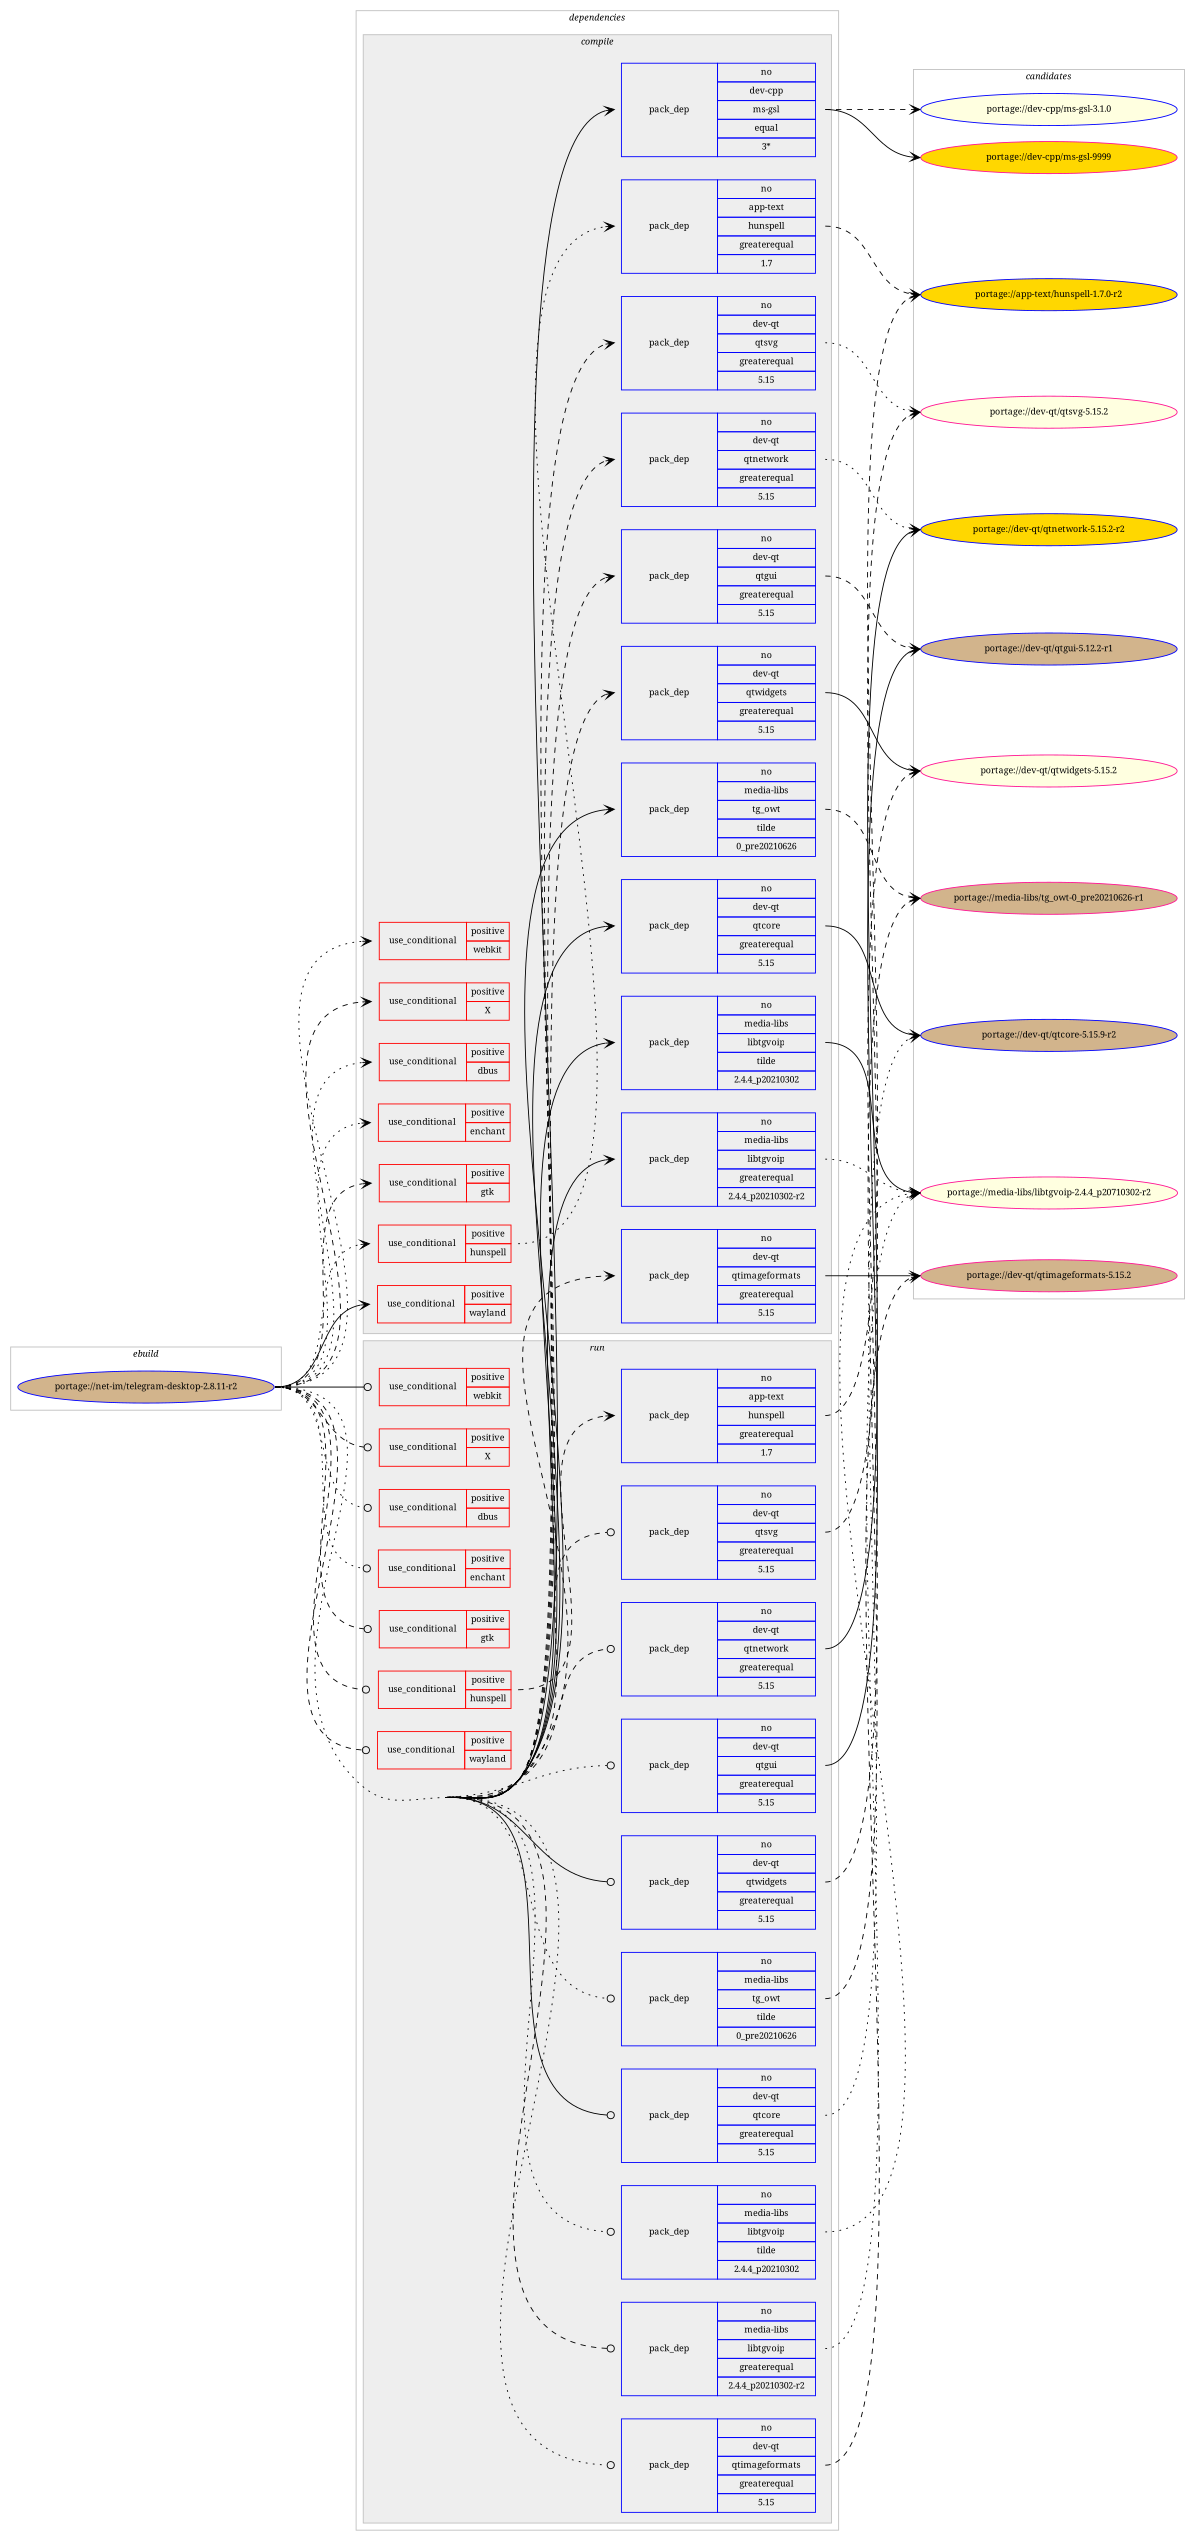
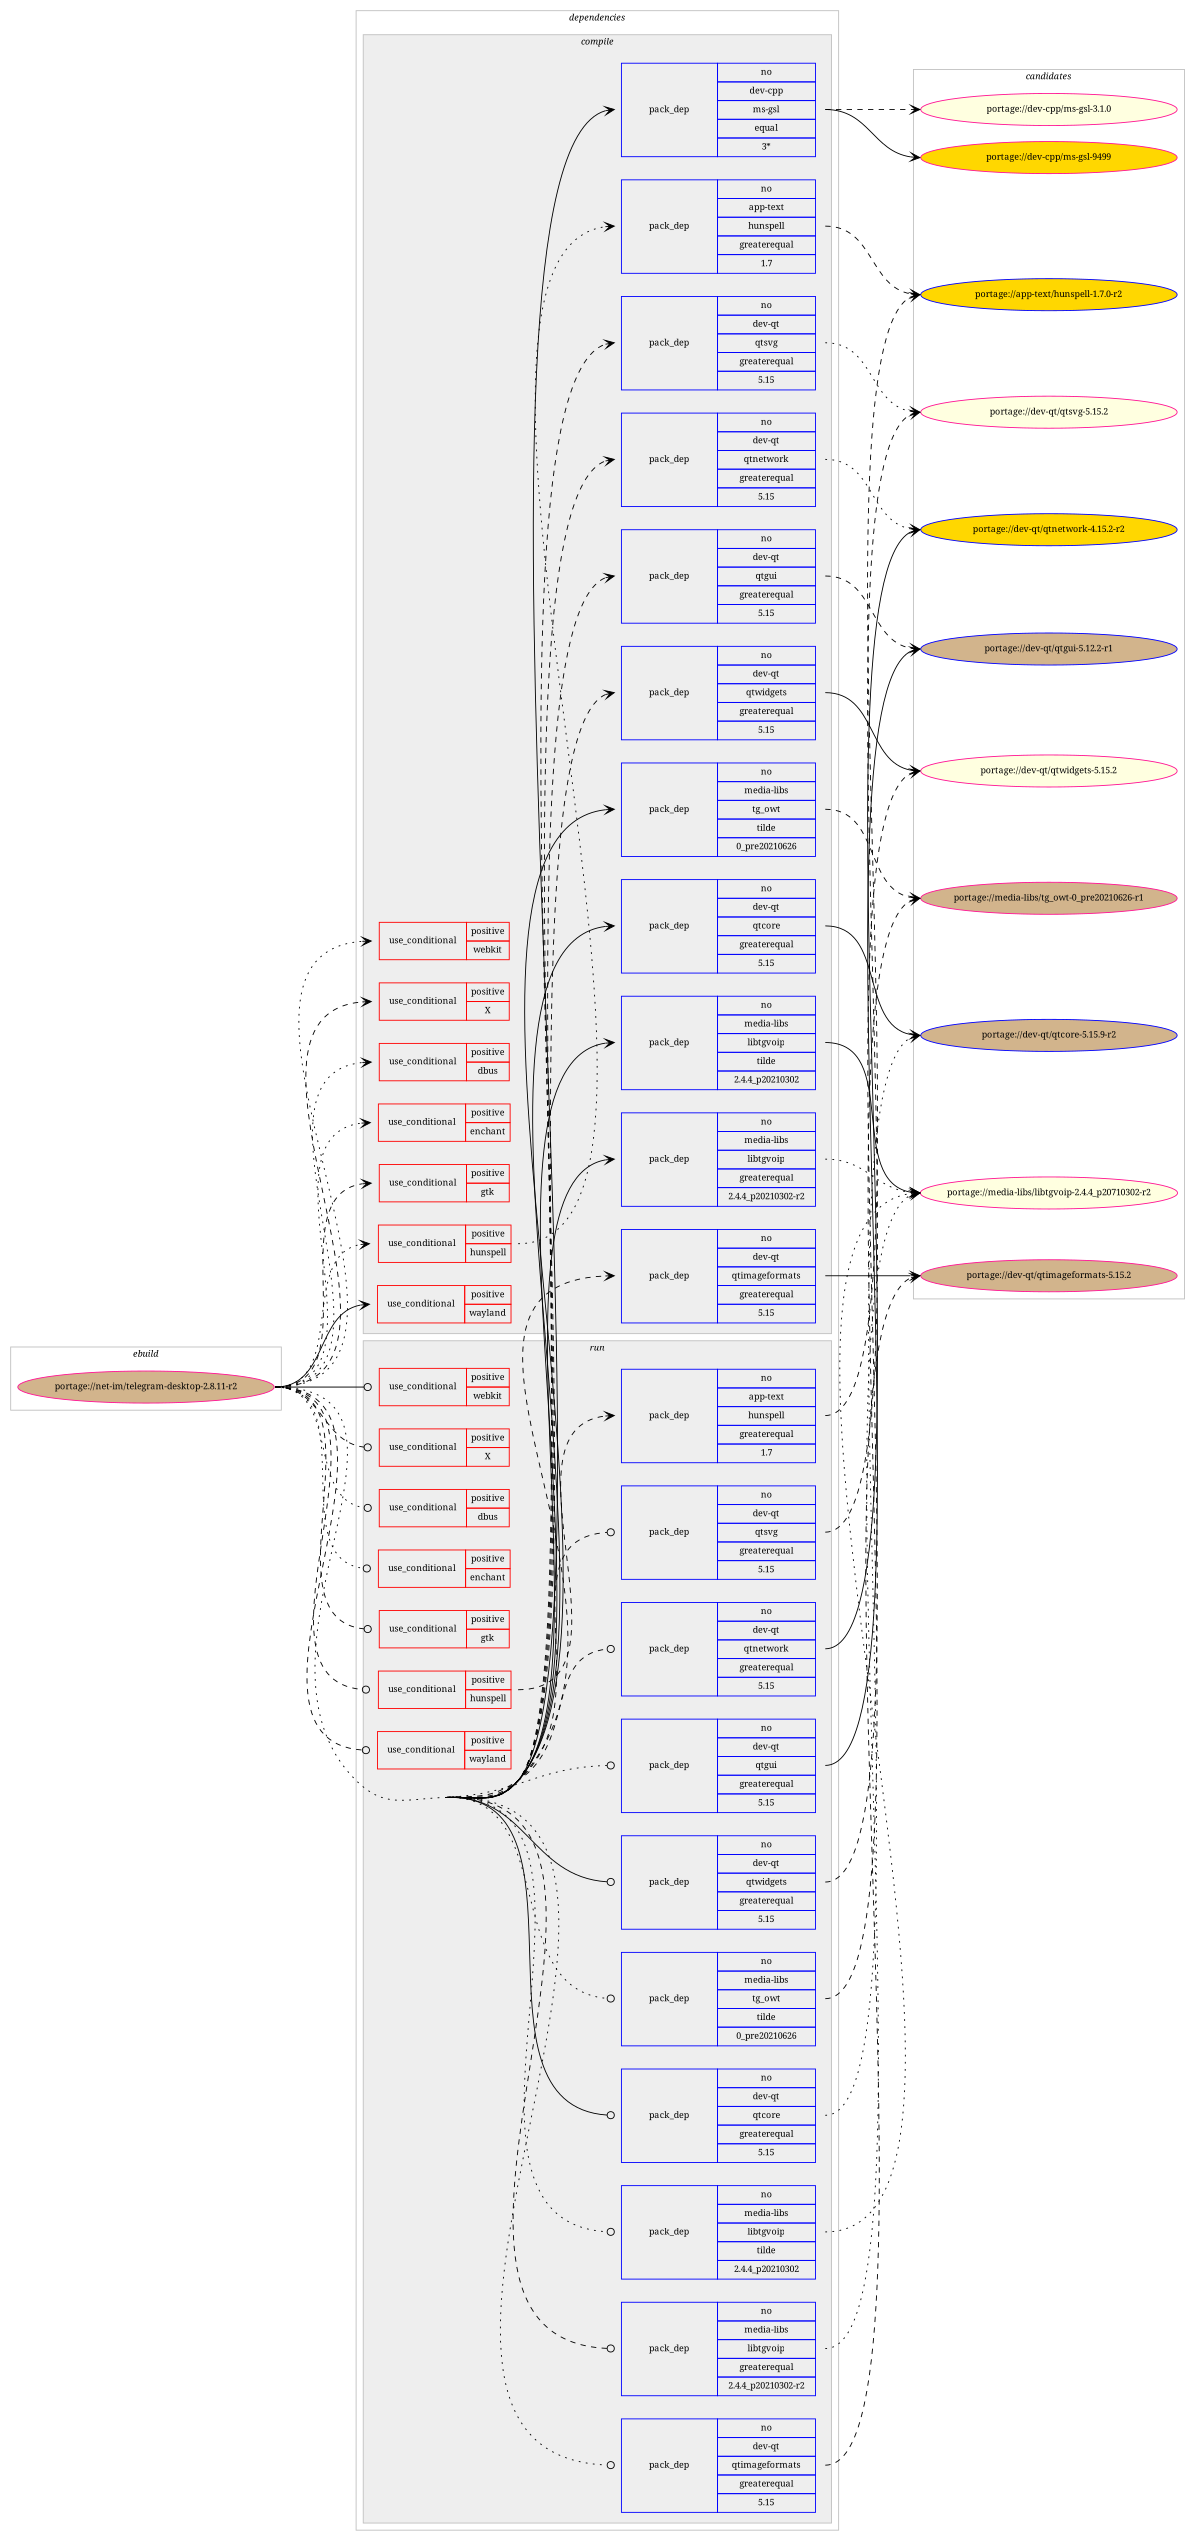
node "portage://dev-cpp/ms-gsl-3.1.0": color blue -> deeppink
node "portage://dev-cpp/ms-gsl-9999": label "portage://dev-cpp/ms-gsl-9999" -> "portage://dev-cpp/ms-gsl-9499"
node "portage://dev-qt/qtnetwork-5.15.2-r2": label "portage://dev-qt/qtnetwork-5.15.2-r2" -> "portage://dev-qt/qtnetwork-4.15.2-r2"
node "portage://net-im/telegram-desktop-2.8.11-r2": color blue -> deeppink
